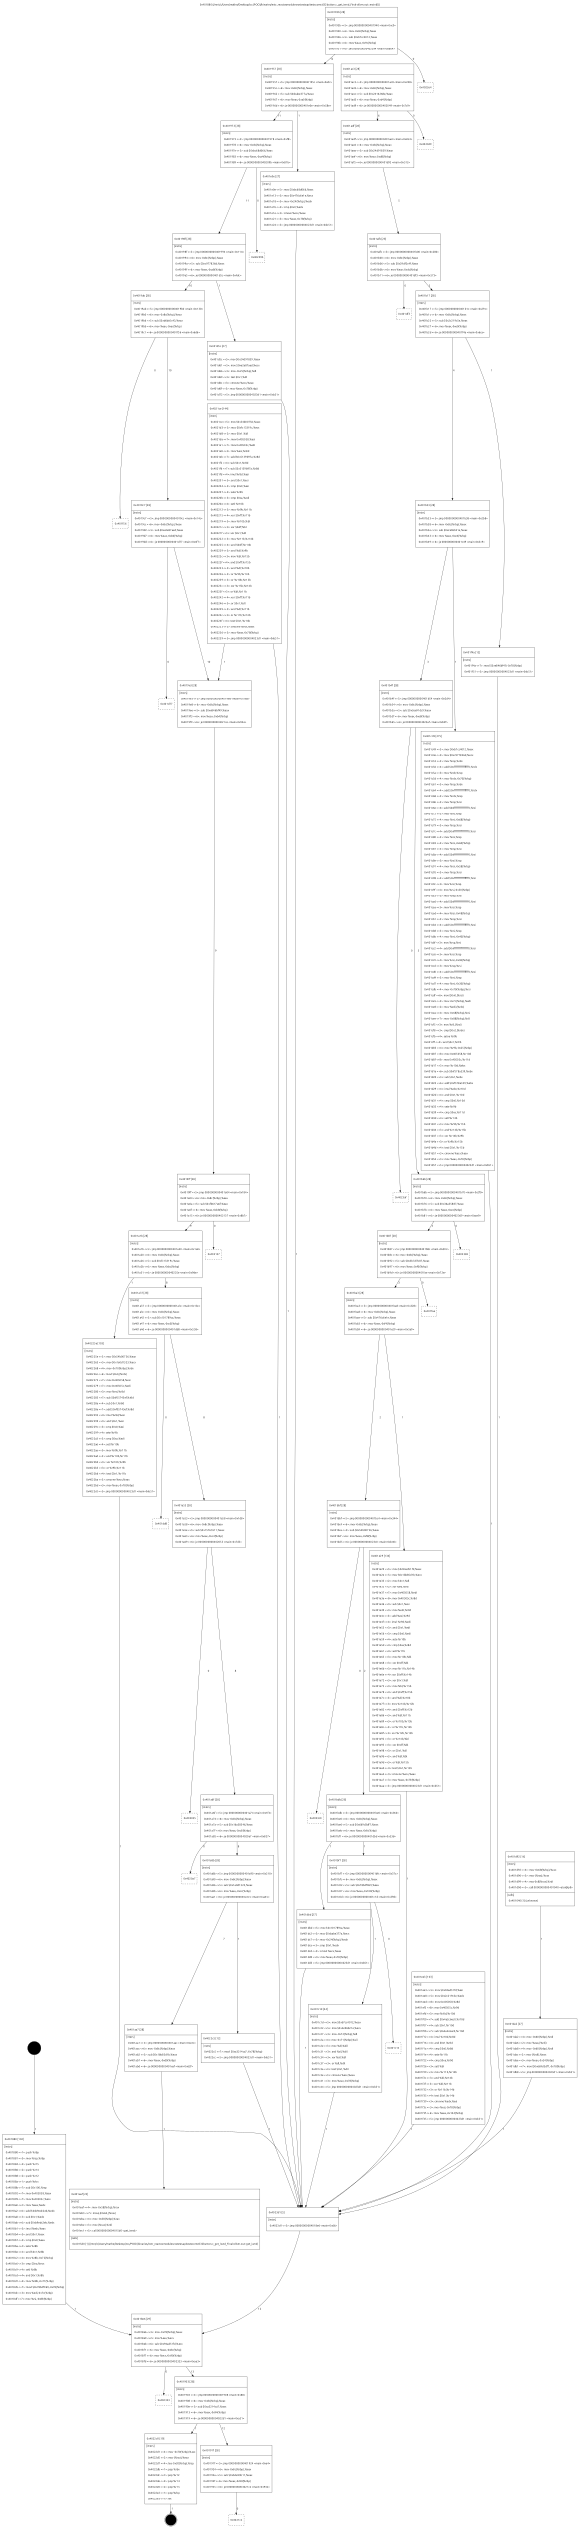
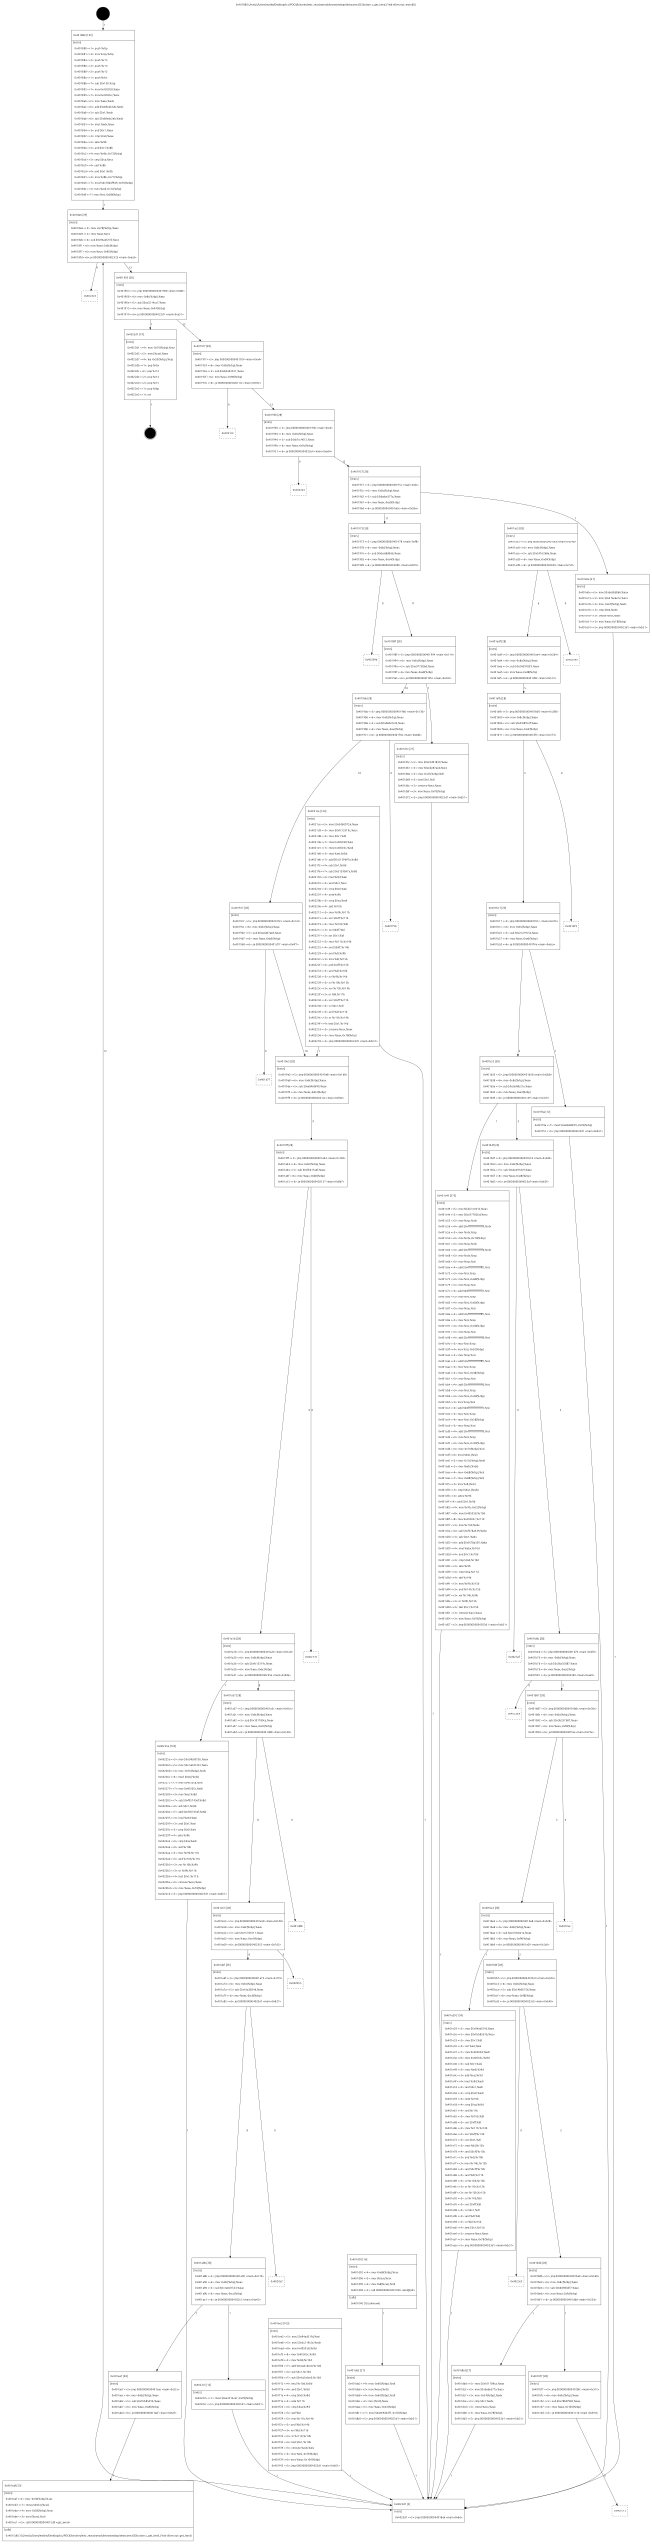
edge "0x40191f [28]" -> "0x40193b [28]": added, label "12"
node "0x401c1d [44]": removed
